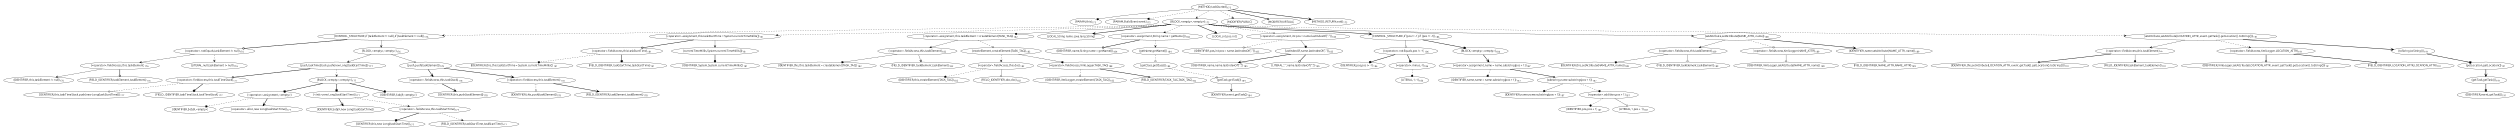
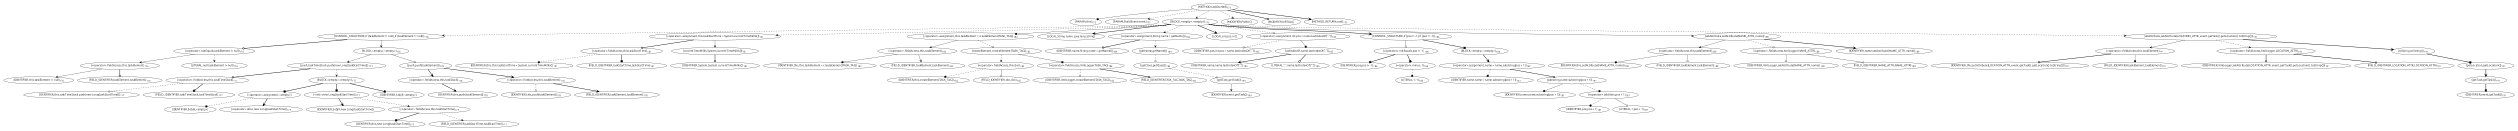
edge "(METHOD,taskStarted)" -> "(PARAM,BuildEvent event)": arrowhead box -> vee
edge "(currentTimeMillis,System.currentTimeMillis())" -> "(IDENTIFIER,System,System.currentTimeMillis())": arrowhead box -> odot
edge "(IDENTIFIER,name,setAttribute(NAME_ATTR, name))" -> "(FIELD_IDENTIFIER,NAME_ATTR,NAME_ATTR)": now "(<operator>.fieldAccess,XmlLogger.NAME_ATTR)" -> "(FIELD_IDENTIFIER,NAME_ATTR,NAME_ATTR)"
